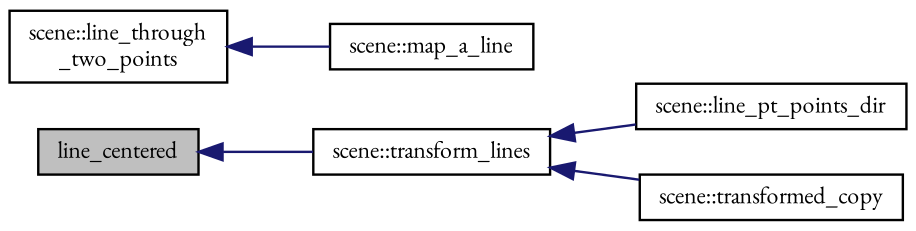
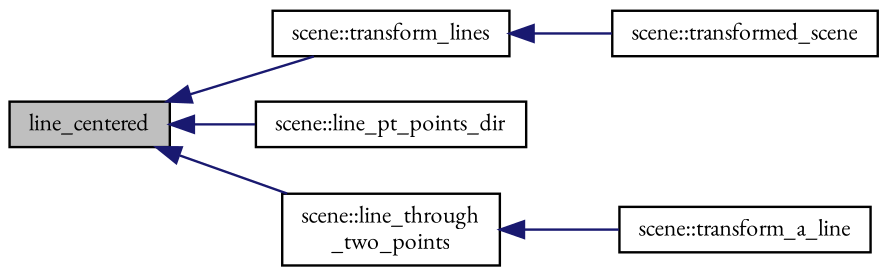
node "scene::map_a_line": label "scene::map_a_line" -> "scene::transform_a_line"
edge "scene::line_pt_points_dir" -> "scene::transform_lines": now "scene::line_pt_points_dir" -> "line_centered"
edge "scene::line_through _two_points" -> "line_centered": added
node "scene::transformed_copy": label "scene::transformed_copy" -> "scene::transformed_scene"
